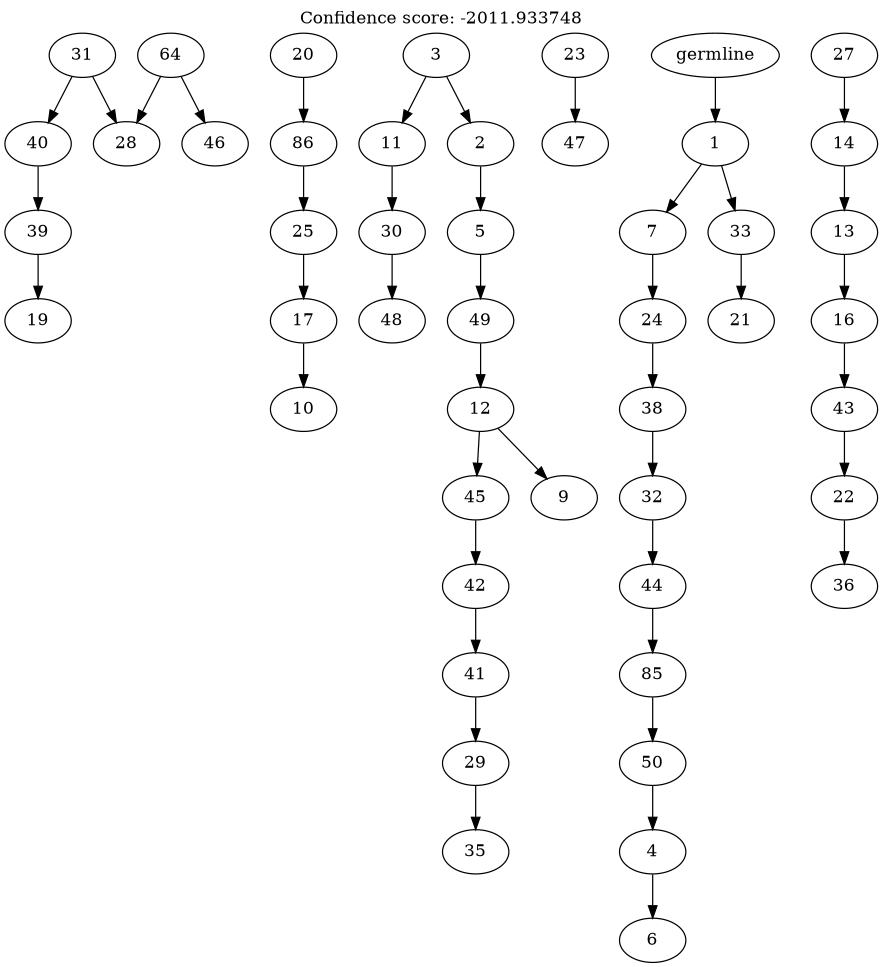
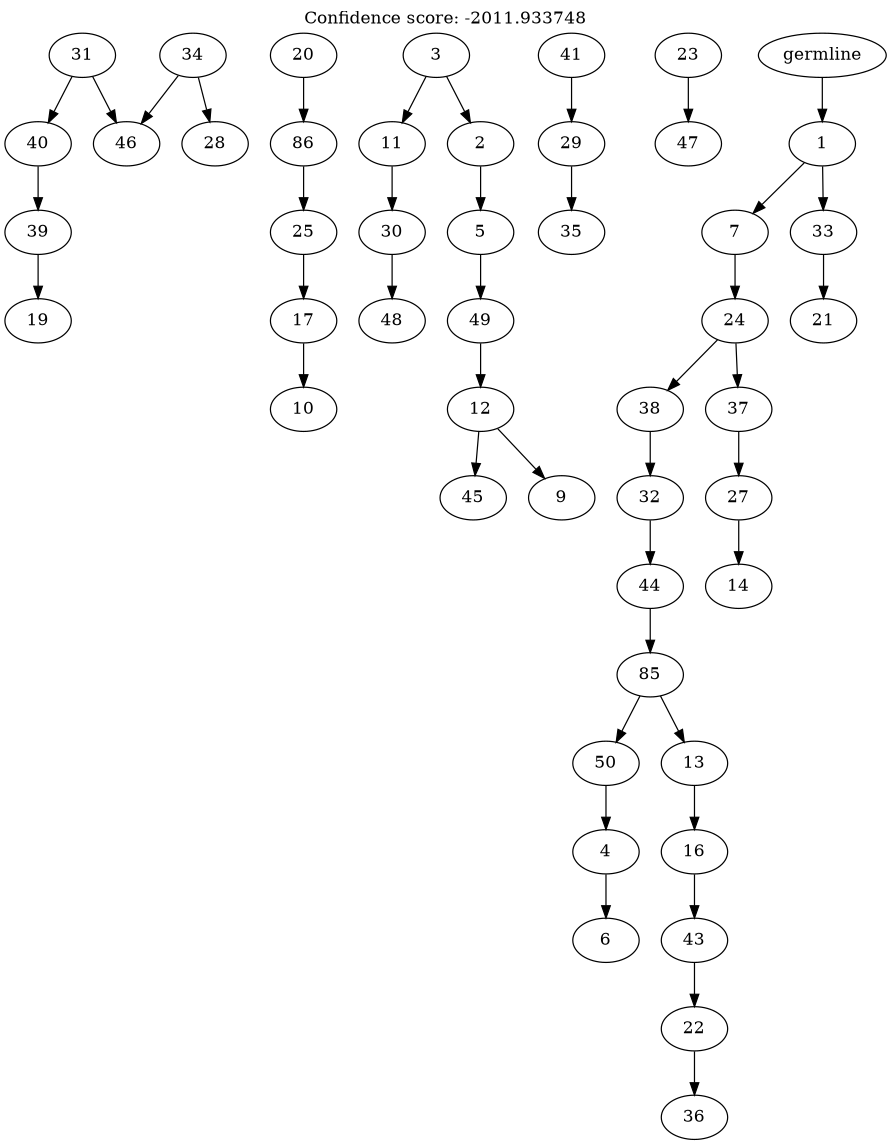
node "64": label "64" -> "34"
edge "31" -> "28": now "31" -> "46"
edge "14" -> "13": now "85" -> "13"
node "37": added
node "42": removed
